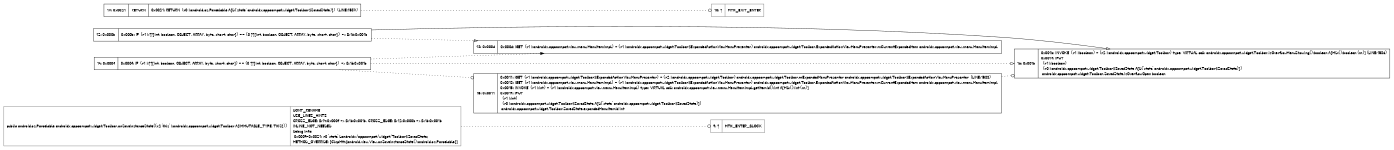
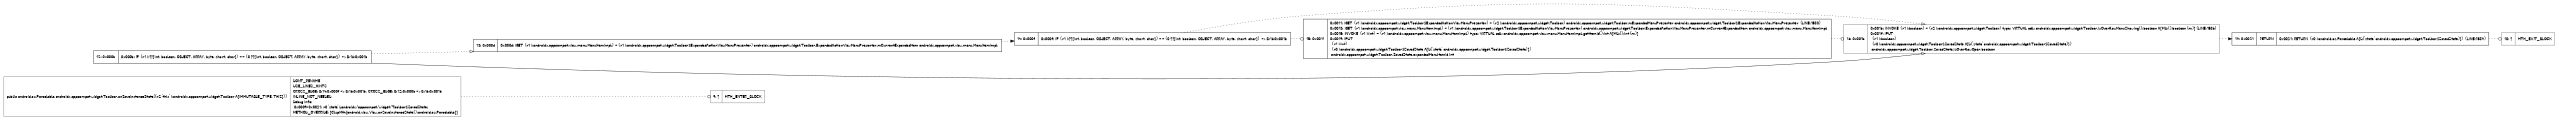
node "10: ?": text "MTH_EXIT_ENTER" -> "MTH_EXIT_BLOCK"
edge "16: 0x001b" -> "17: 0x0021": added
edge "14: 0x000f" -> "13: 0x000d": reversed
node "16: 0x001b": color black -> gray40
